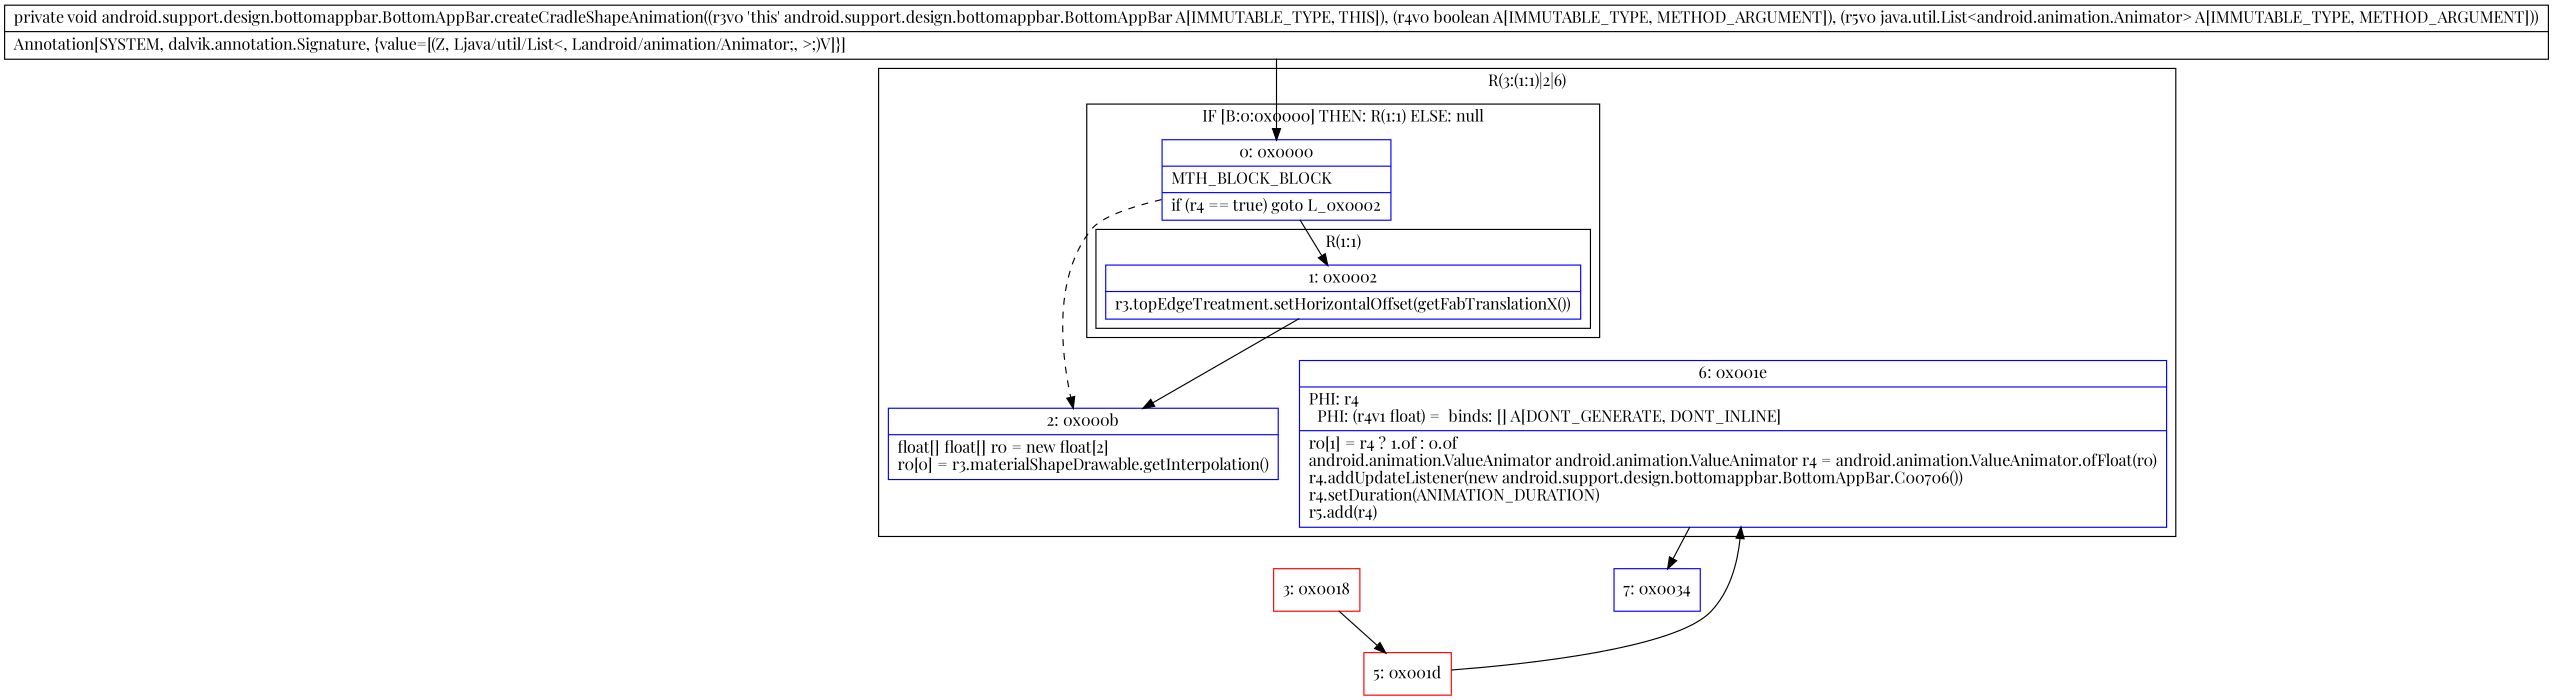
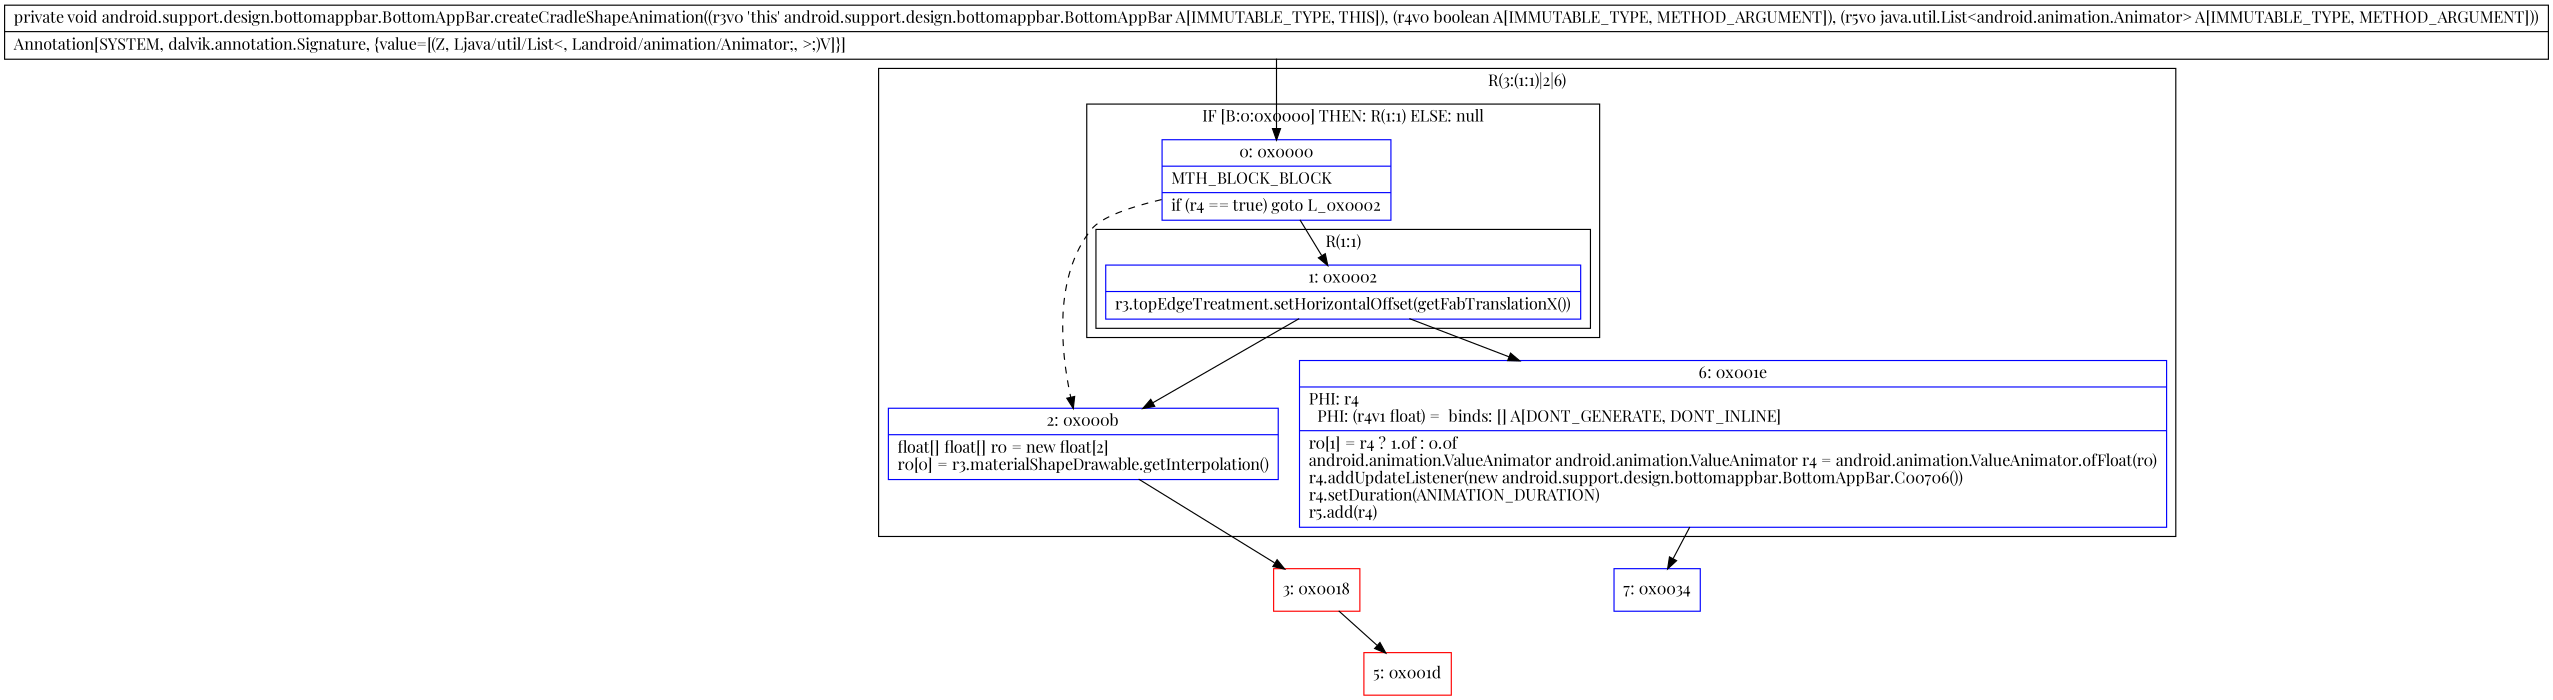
edge "2: 0x000b" -> "3: 0x0018": added
edge "5: 0x001d" -> "6: 0x001e": now "1: 0x0002" -> "6: 0x001e"
